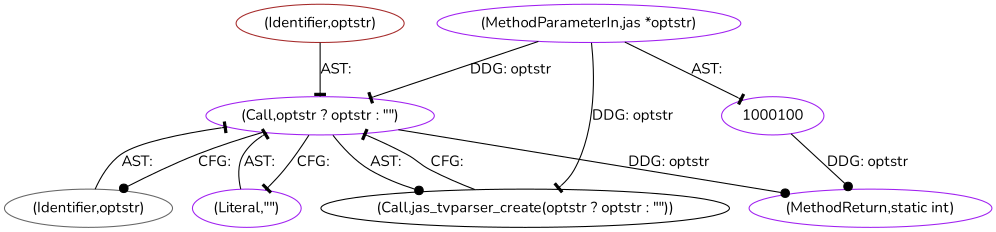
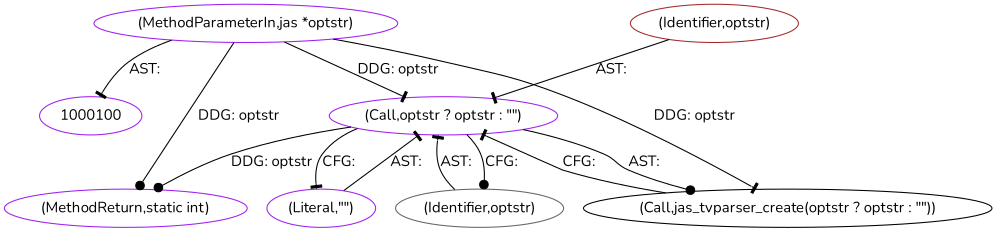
edge "1000100" -> "(MethodReturn,static int)": now "(MethodParameterIn,jas *optstr)" -> "(MethodReturn,static int)"
